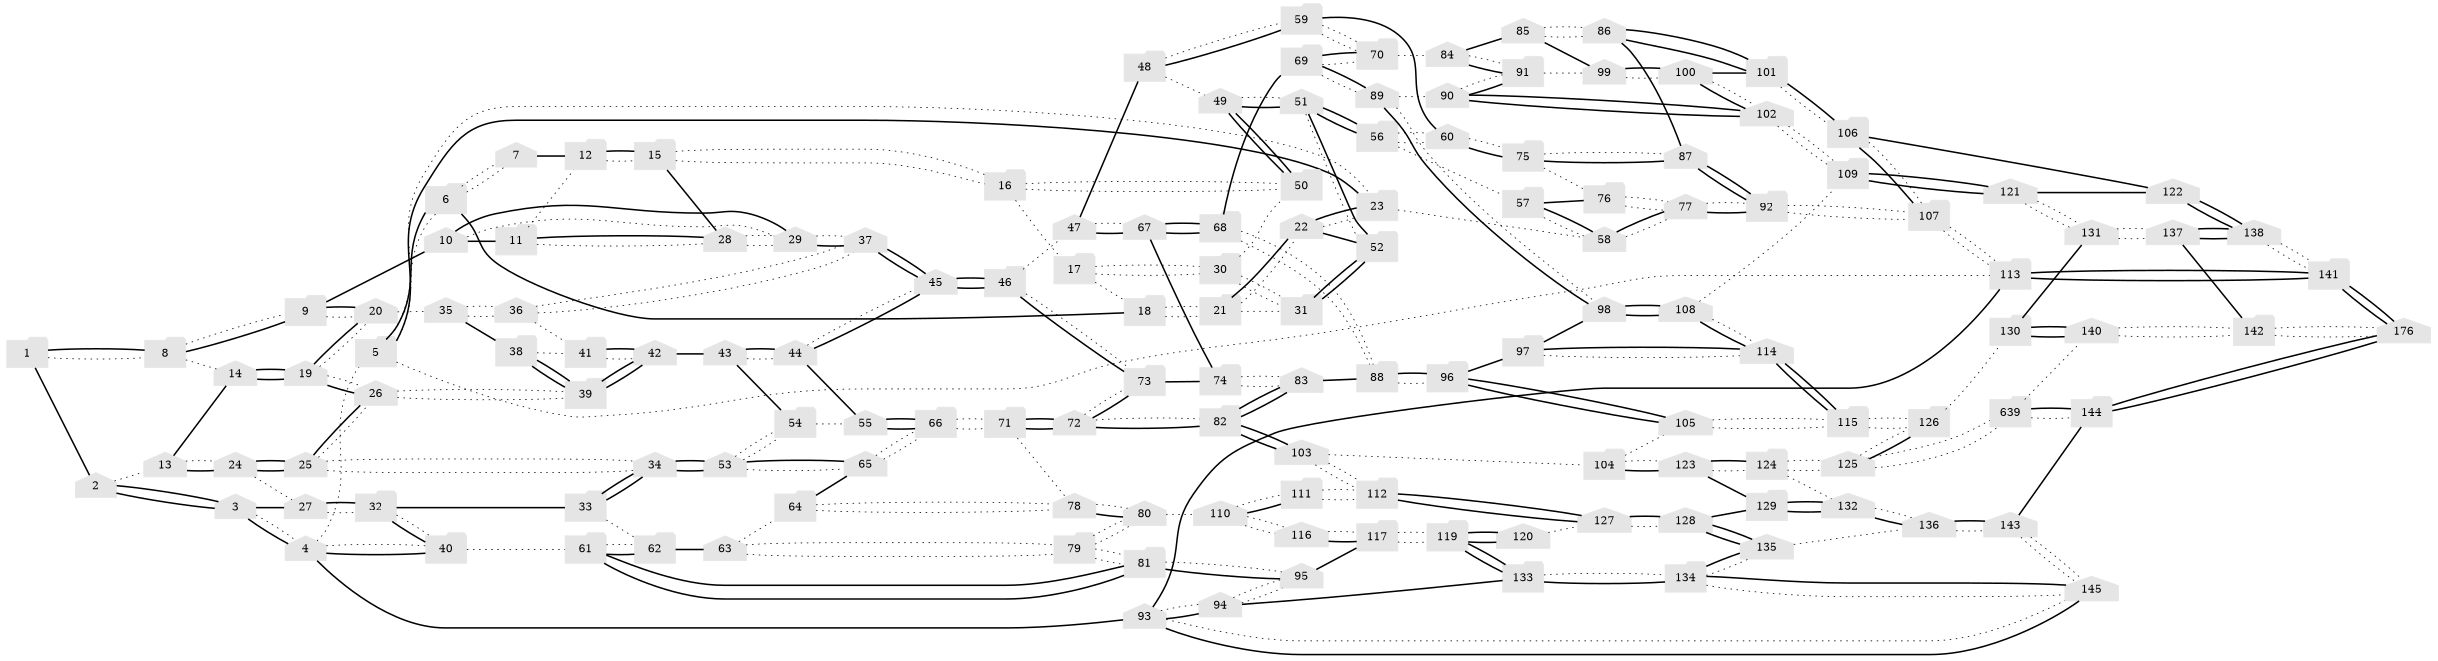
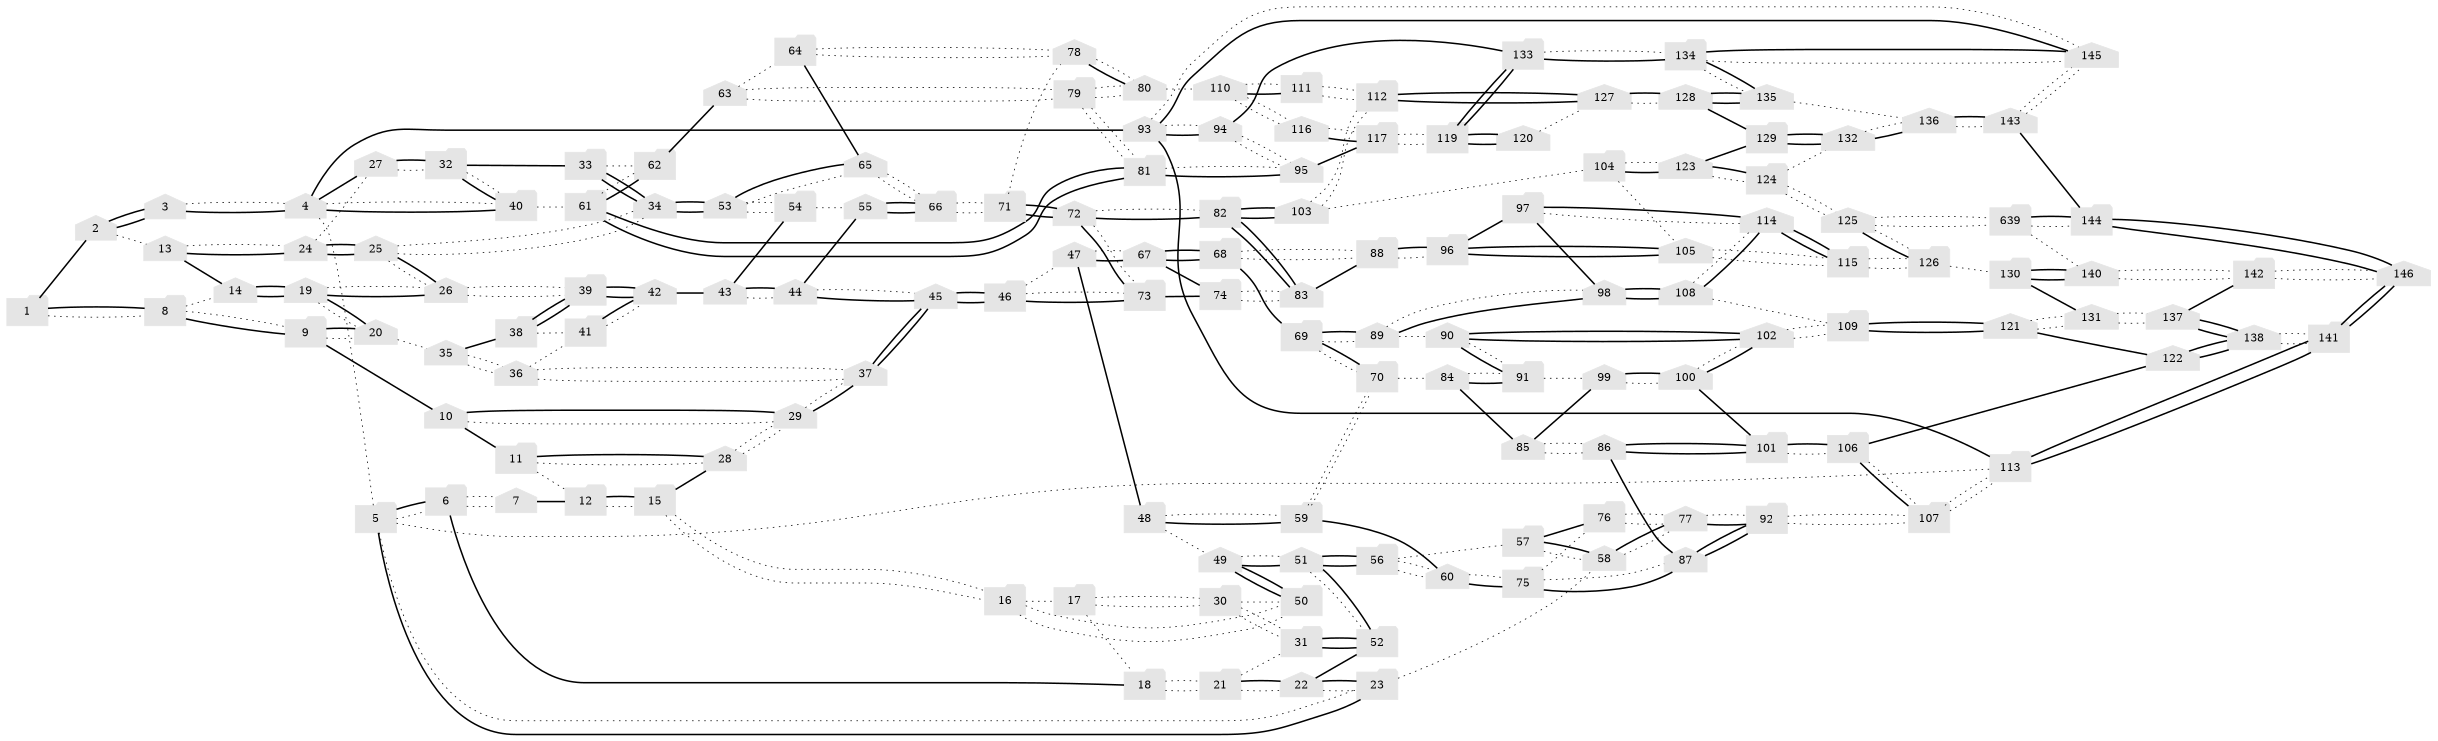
node "176": label "176" -> "146"
edge "3" -- "27": now "4" -- "27"
